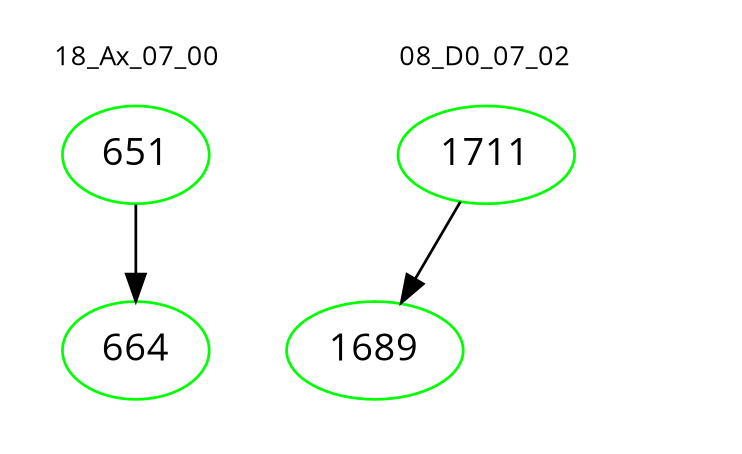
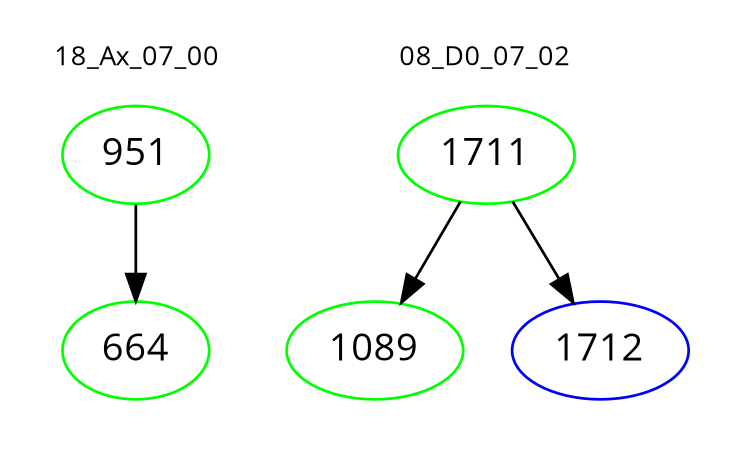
node "651": label "651" -> "951"
node "1689": label "1689" -> "1089"
node "1712": added
